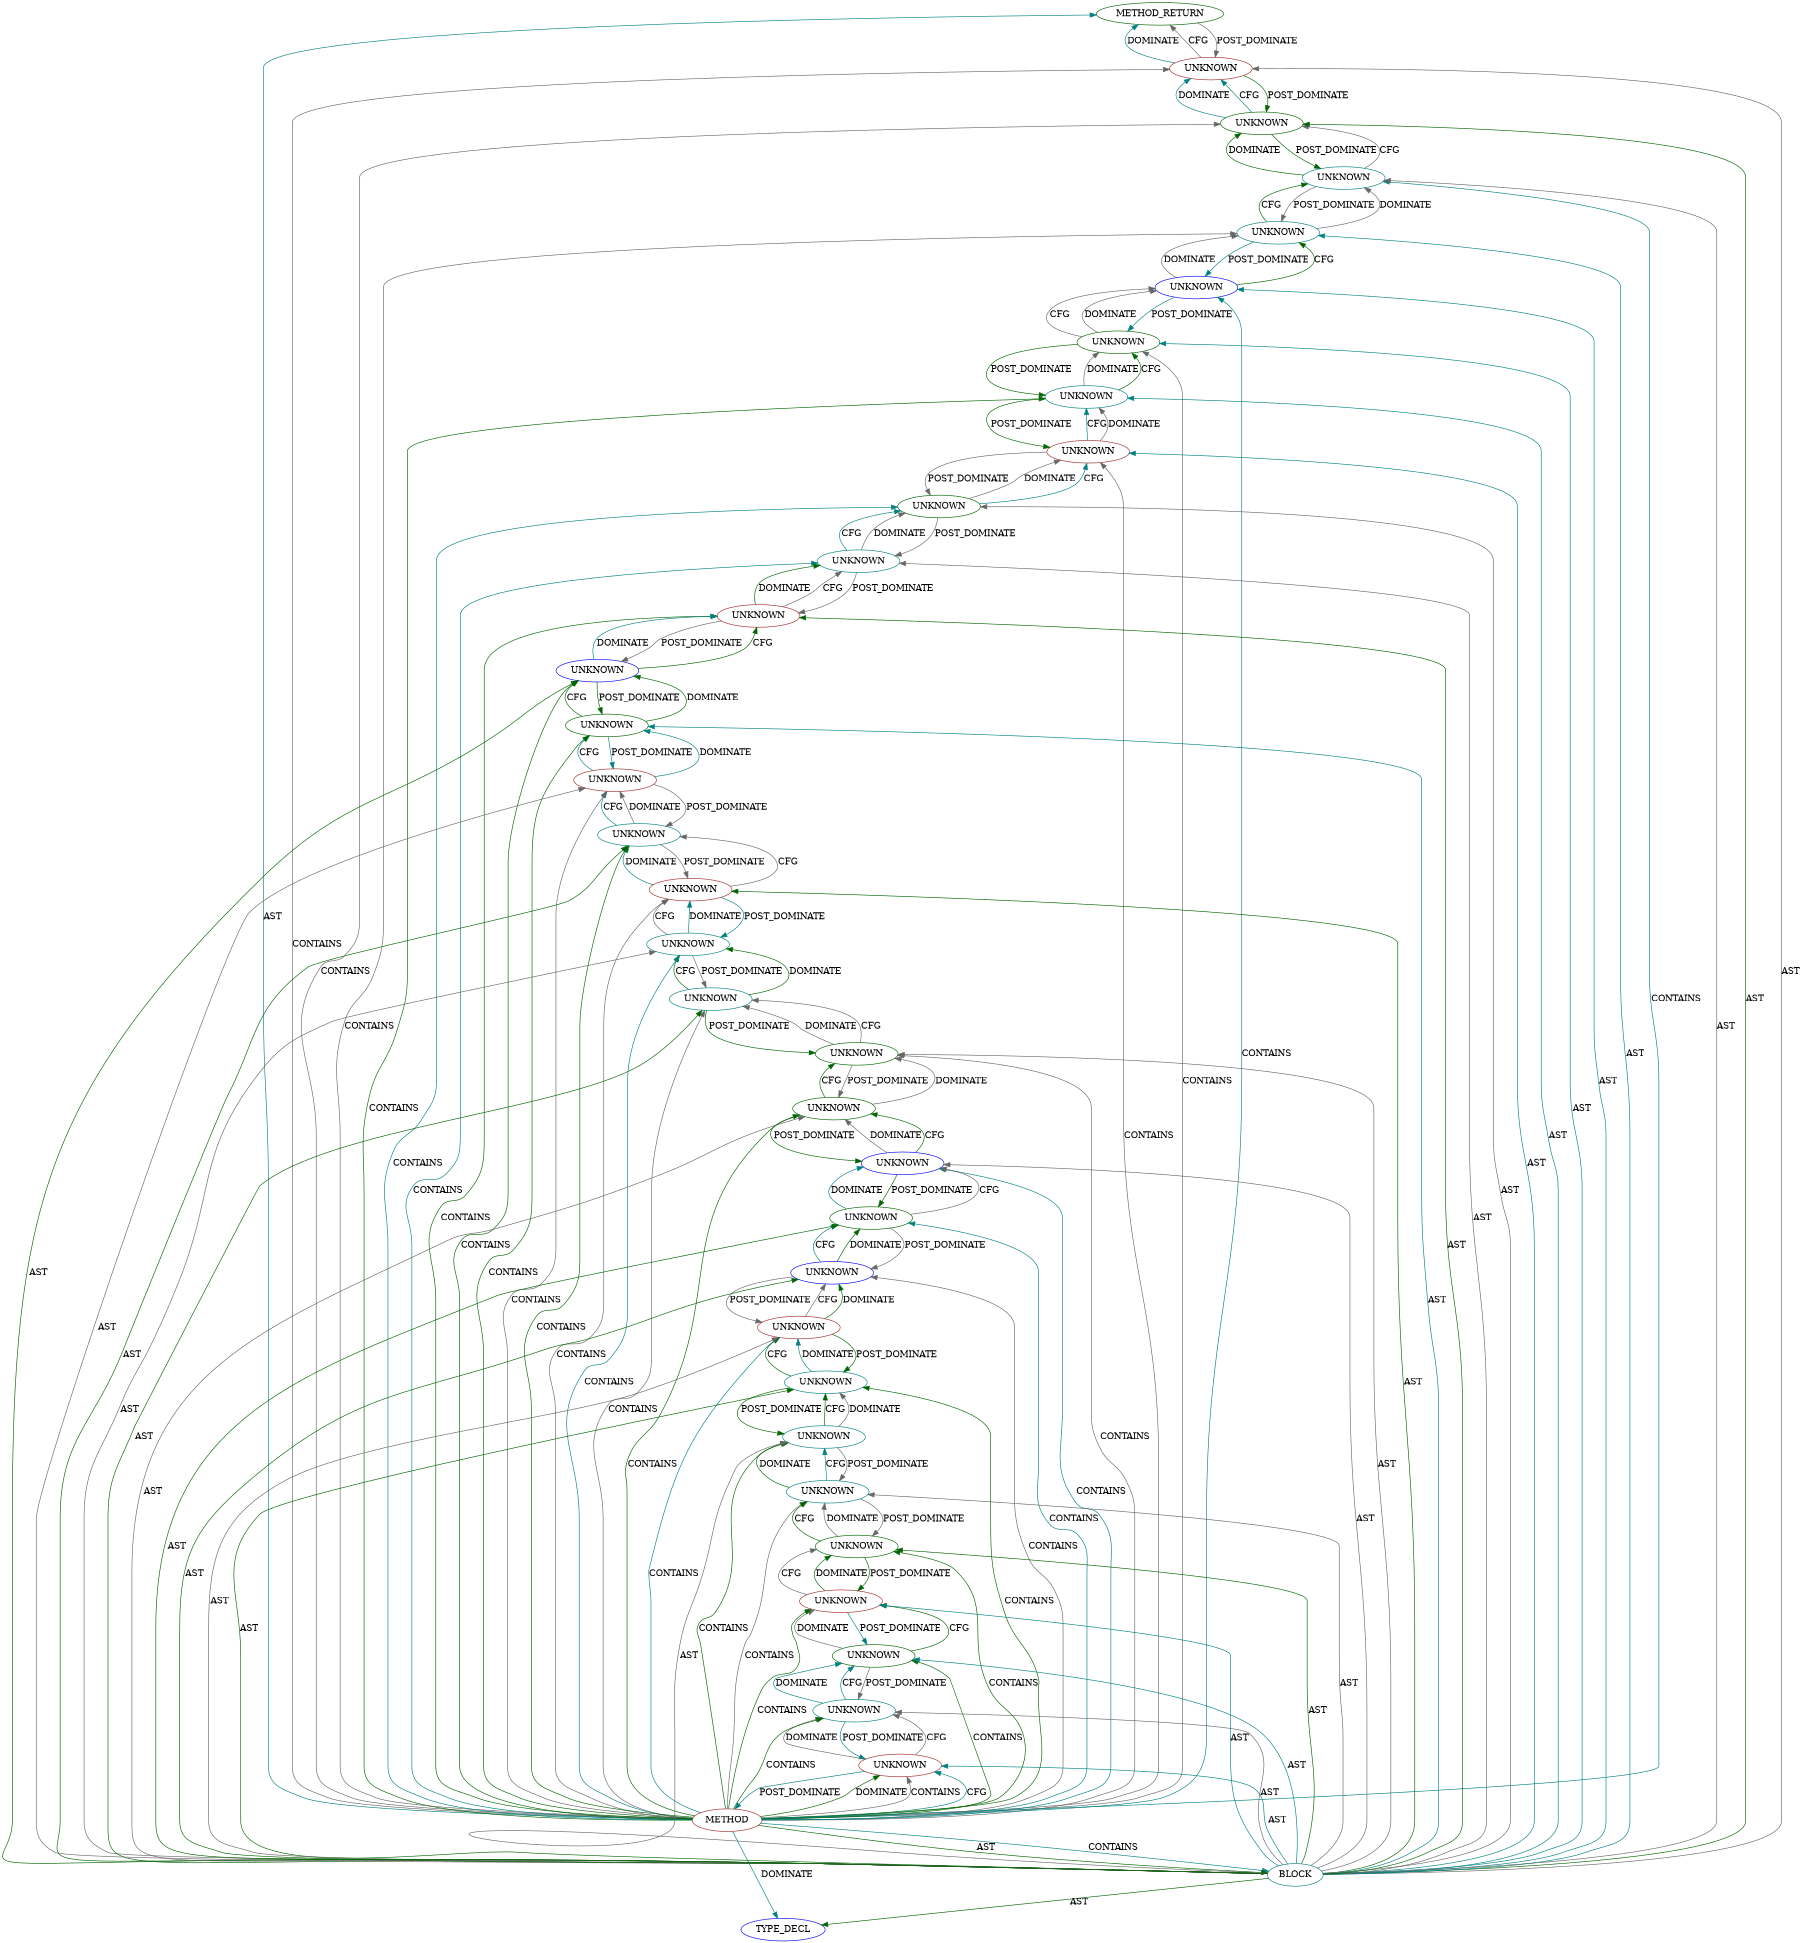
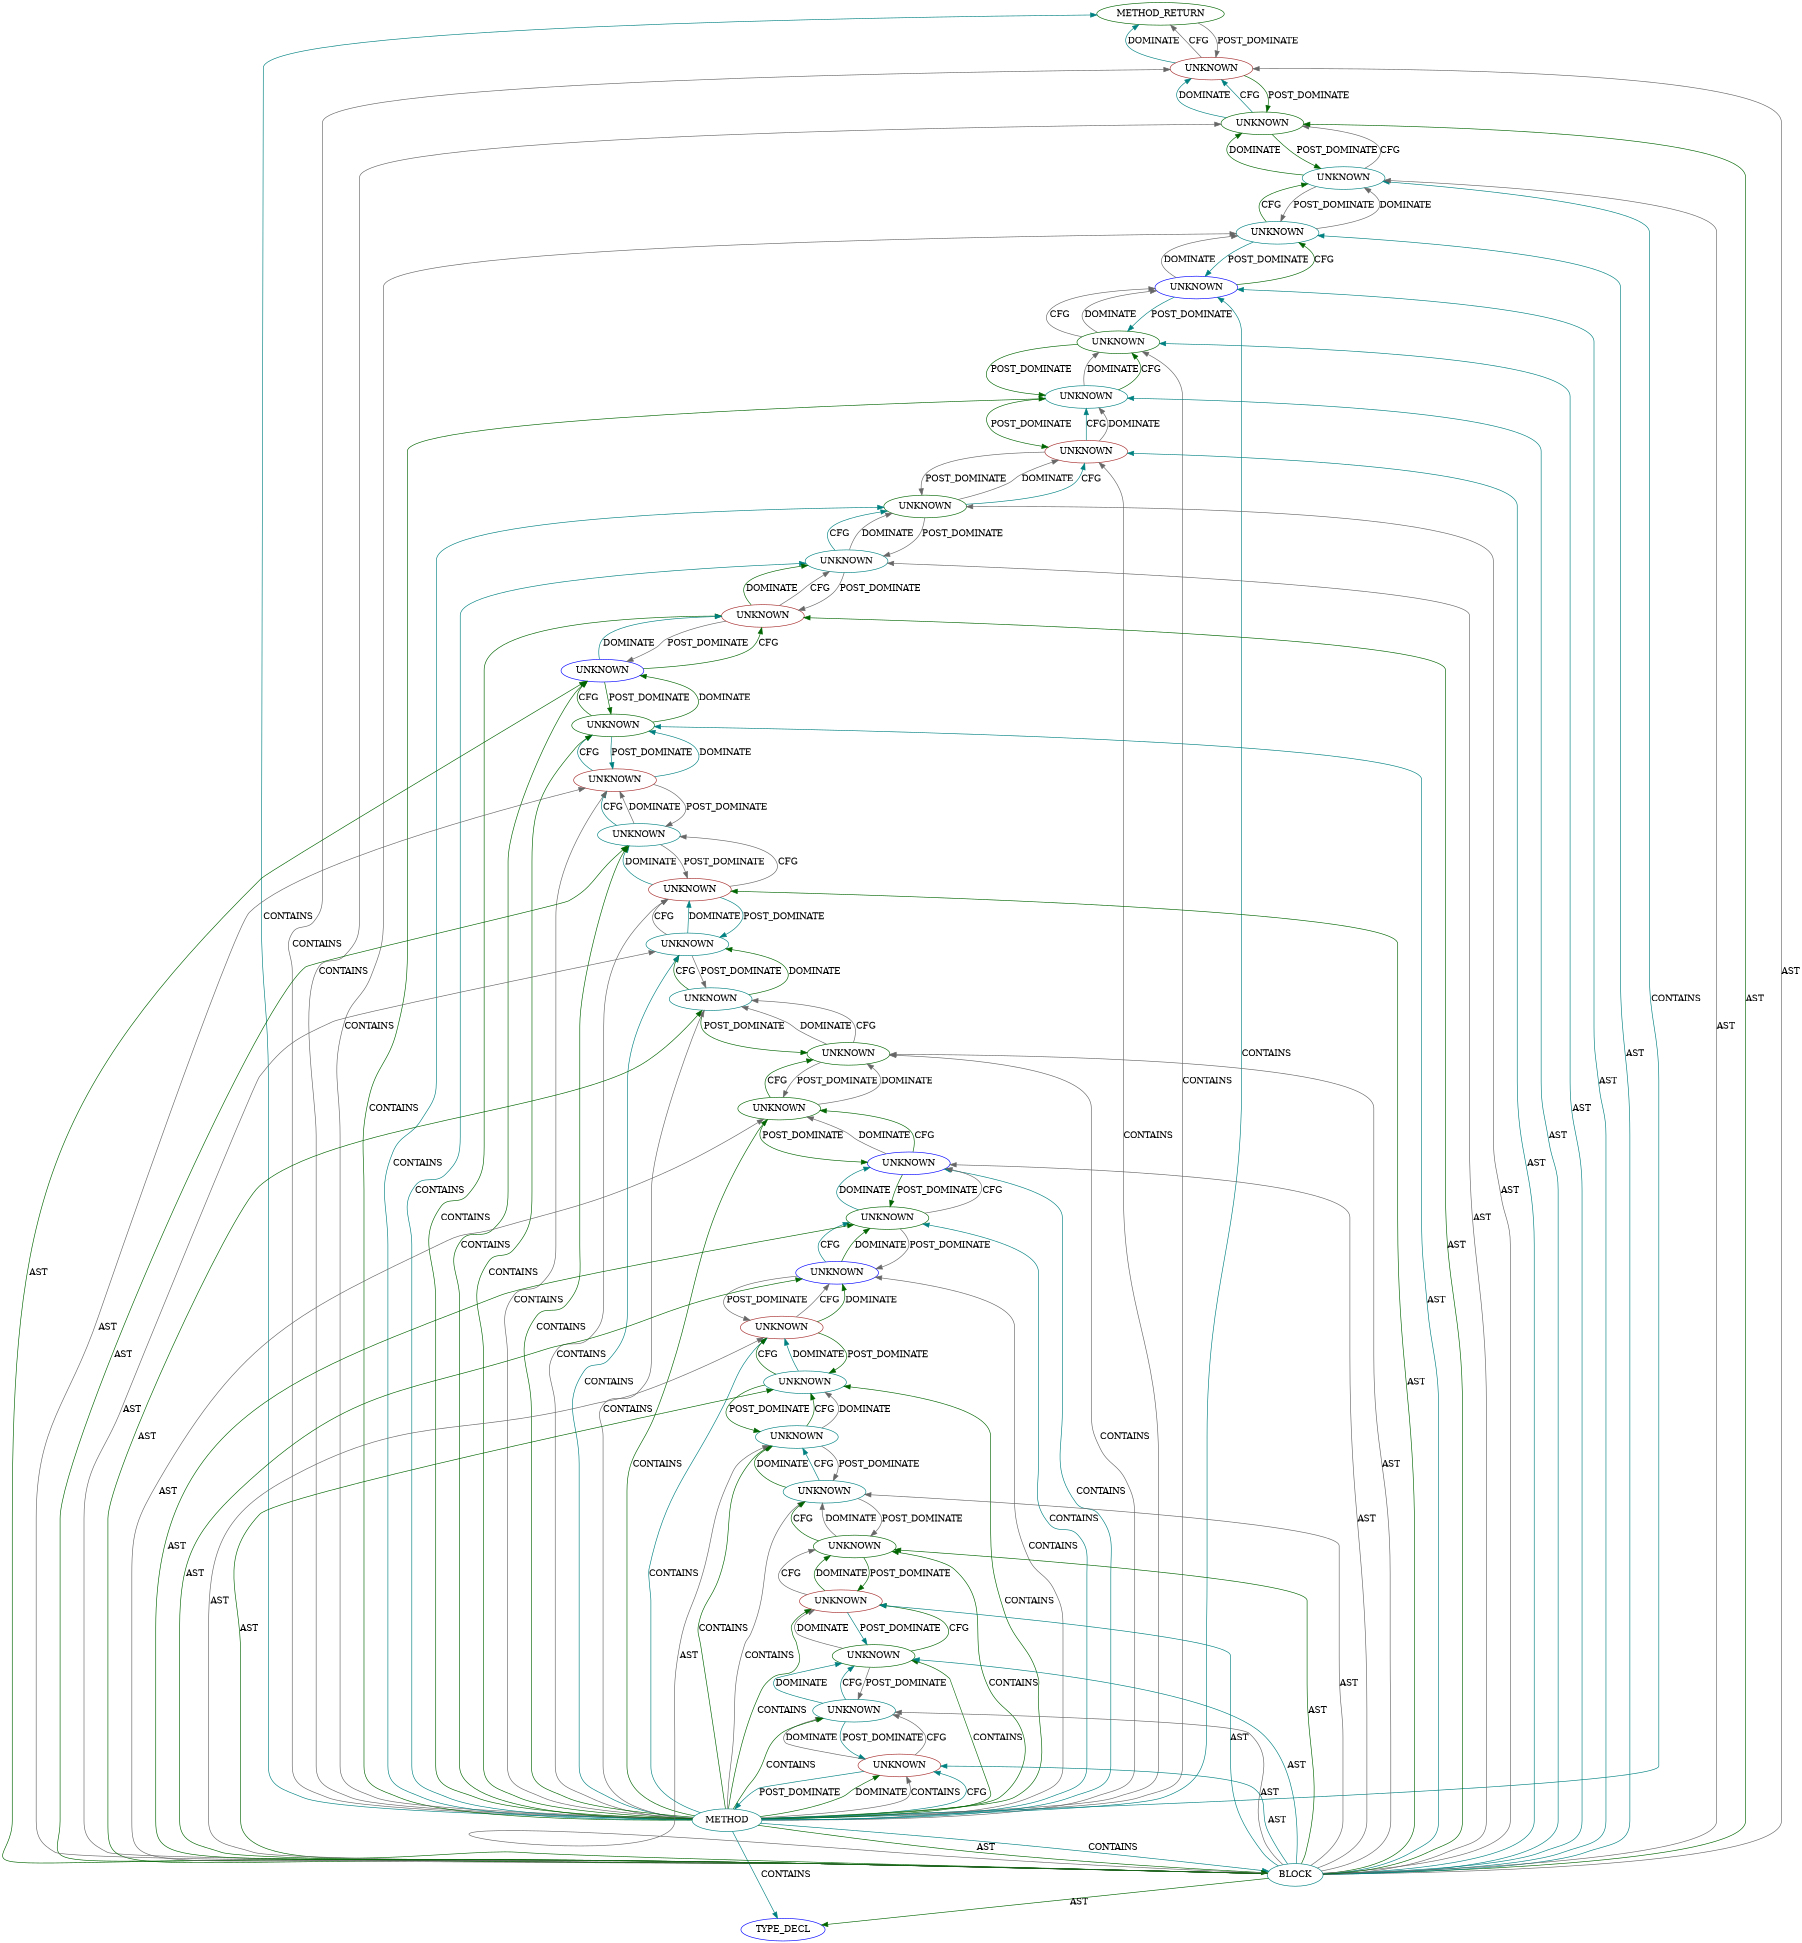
edge "METHOD" -> "METHOD_RETURN": label "AST" -> "CONTAINS"
node "METHOD": color brown -> teal
edge "METHOD" -> "TYPE_DECL": label "DOMINATE" -> "CONTAINS"
